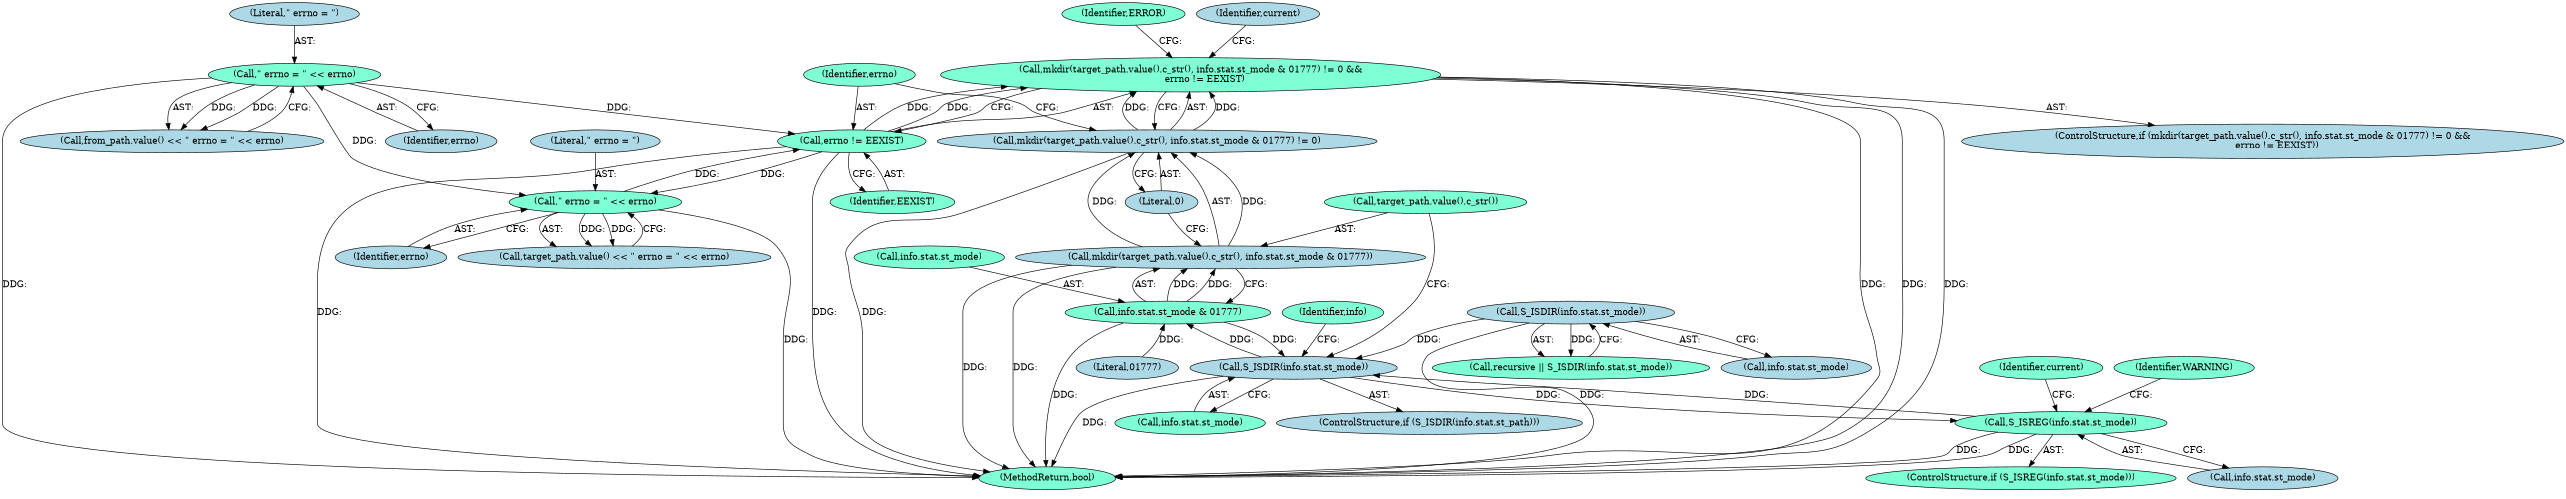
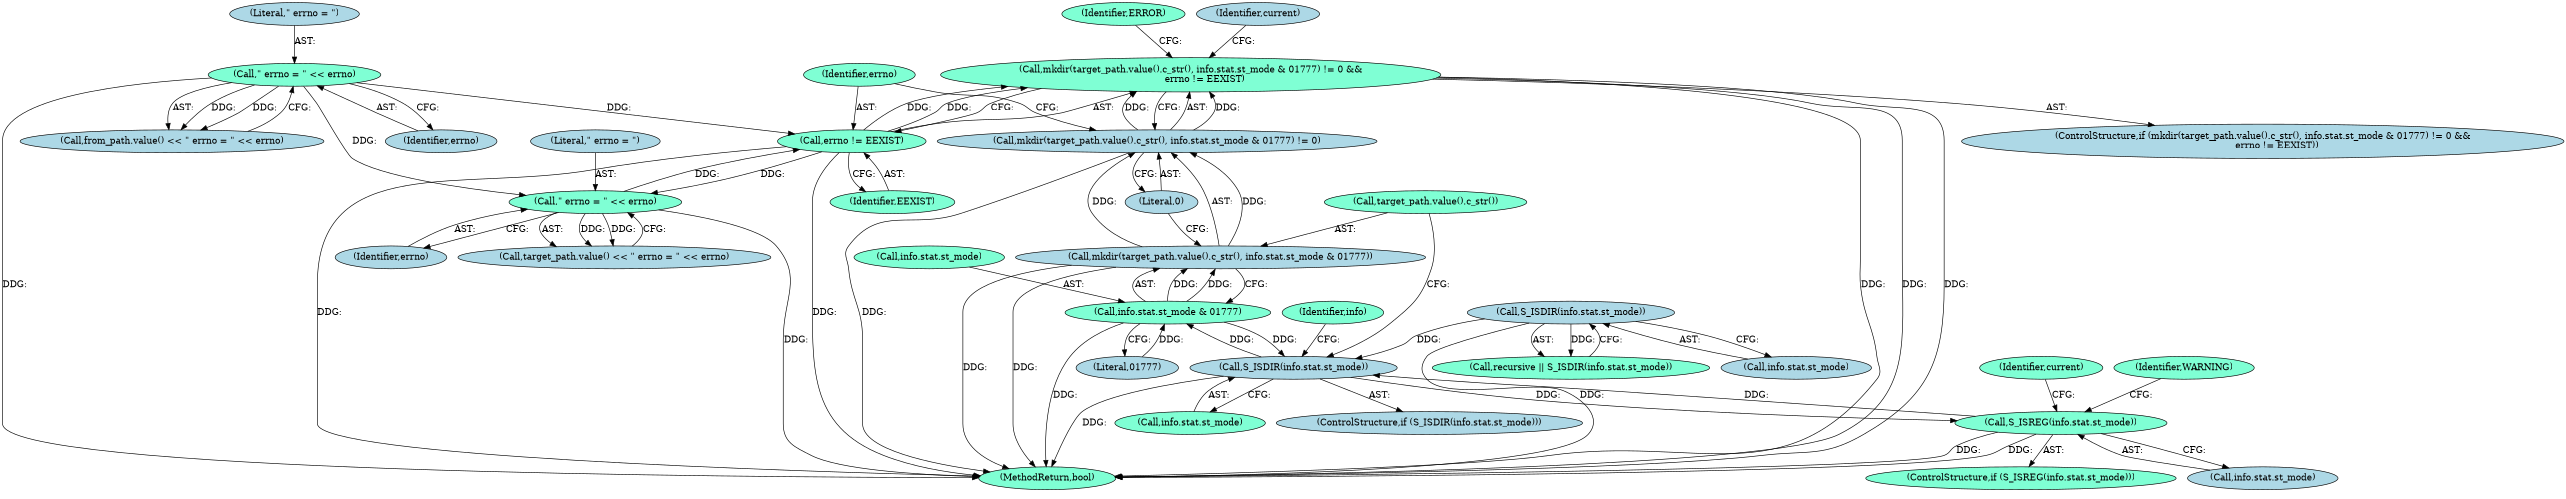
edge "(Call,info.stat.st_mode & 01777)" -> "(Literal,01777)": added, label "CFG:"
node "(ControlStructure,if (S_ISDIR(info.stat.st_path)))": label "(ControlStructure,if (S_ISDIR(info.stat.st_path)))" -> "(ControlStructure,if (S_ISDIR(info.stat.st_mode)))"
